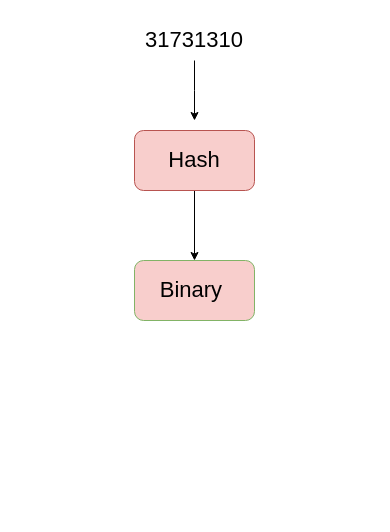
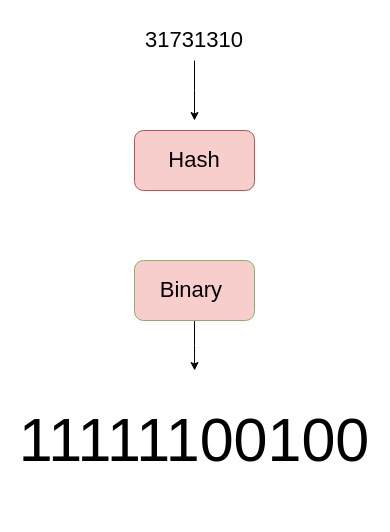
edge "Hash" -> "Binary": removed
edge "Binary" -> "11111100100": added
node "11111100100": added
